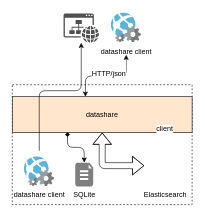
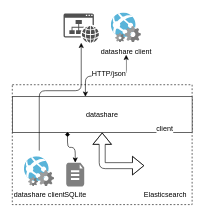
node "datashare": fillcolor #ffe6cc -> #ffffff
node "SQLite": moved (84, 175) -> (75, 175)
